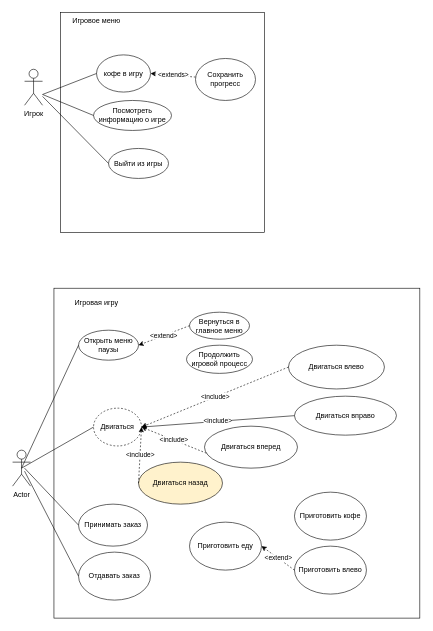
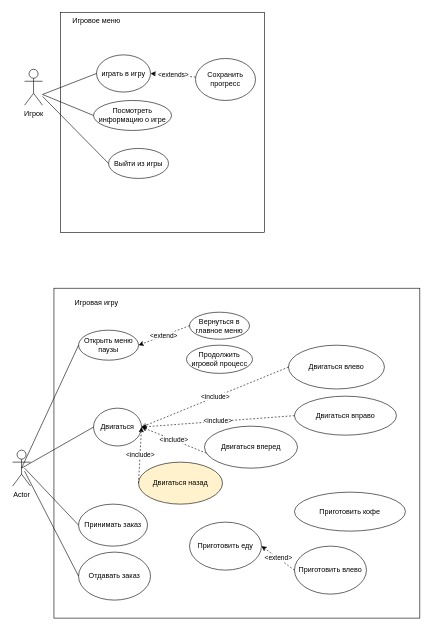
node "кофе в игру": label "кофе в игру" -> "играть в игру"
edge "Двигаться вправо" -> "Двигаться": style solid -> dashed
edge "Двигаться влево" -> "Двигаться": arrowhead classic -> open
node "Двигаться": style dashed -> solid
node "Приготовить кофе": size 72x48 -> 111x39
